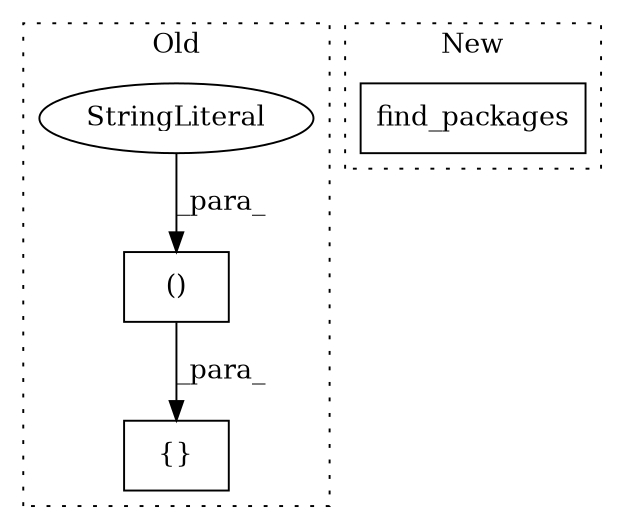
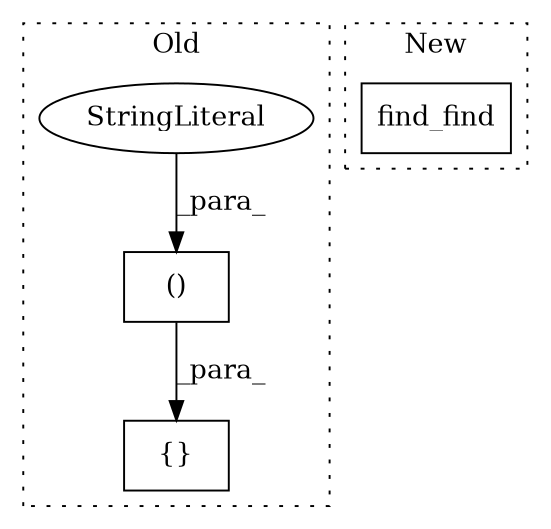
node "find_packages": label "find_packages" -> "find_find"
